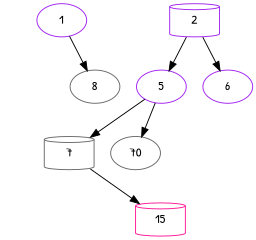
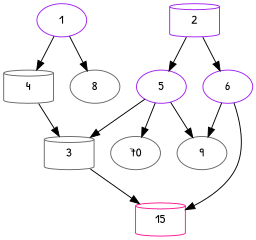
node "4": added
node "7": label "7" -> "3"
node "9": added
edge "6" -> "15": added
